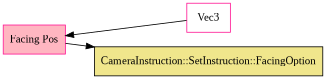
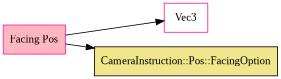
edge "Vec3" -> "Facing Pos": reversed
node "CameraInstruction::SetInstruction::FacingOption": label "CameraInstruction::SetInstruction::FacingOption" -> "CameraInstruction::Pos::FacingOption"
